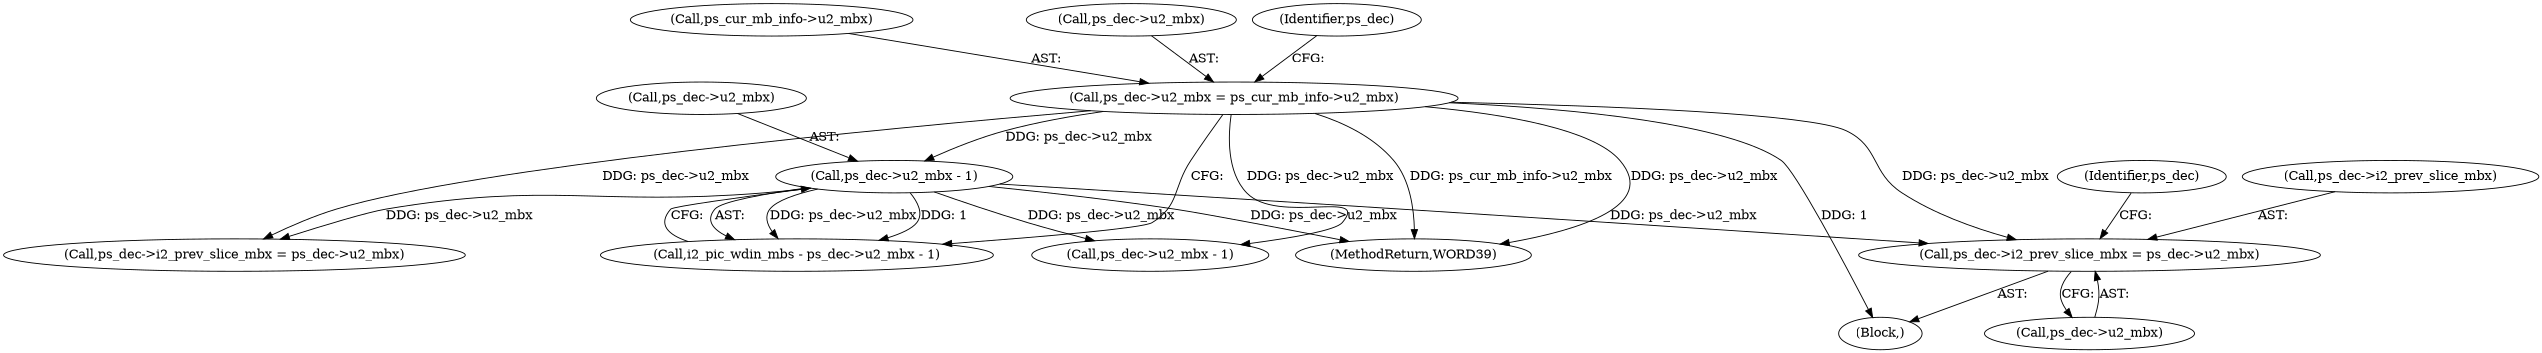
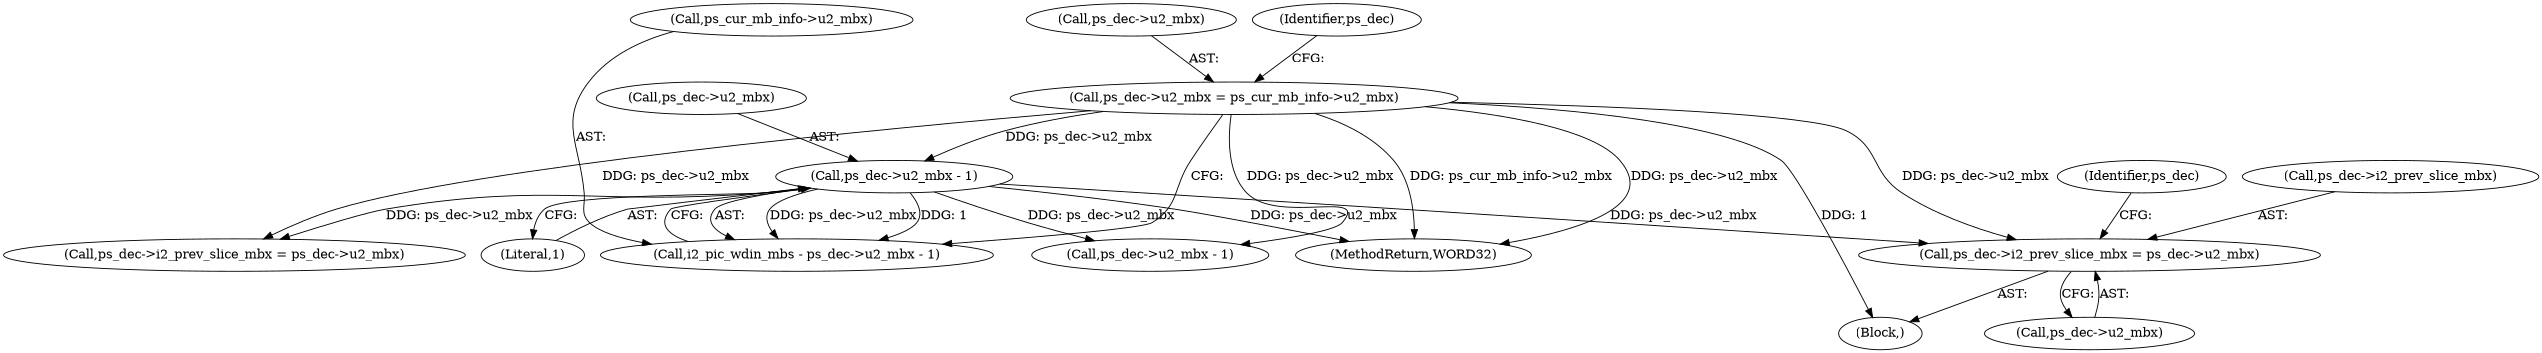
edge "(Call,ps_cur_mb_info->u2_mbx)" -> "(Call,ps_dec->u2_mbx = ps_cur_mb_info->u2_mbx)": now "(Call,ps_cur_mb_info->u2_mbx)" -> "(Call,i2_pic_wdin_mbs - ps_dec->u2_mbx - 1)"
node "(Literal,1)": added
node "(MethodReturn,WORD39)": label "(MethodReturn,WORD39)" -> "(MethodReturn,WORD32)"
